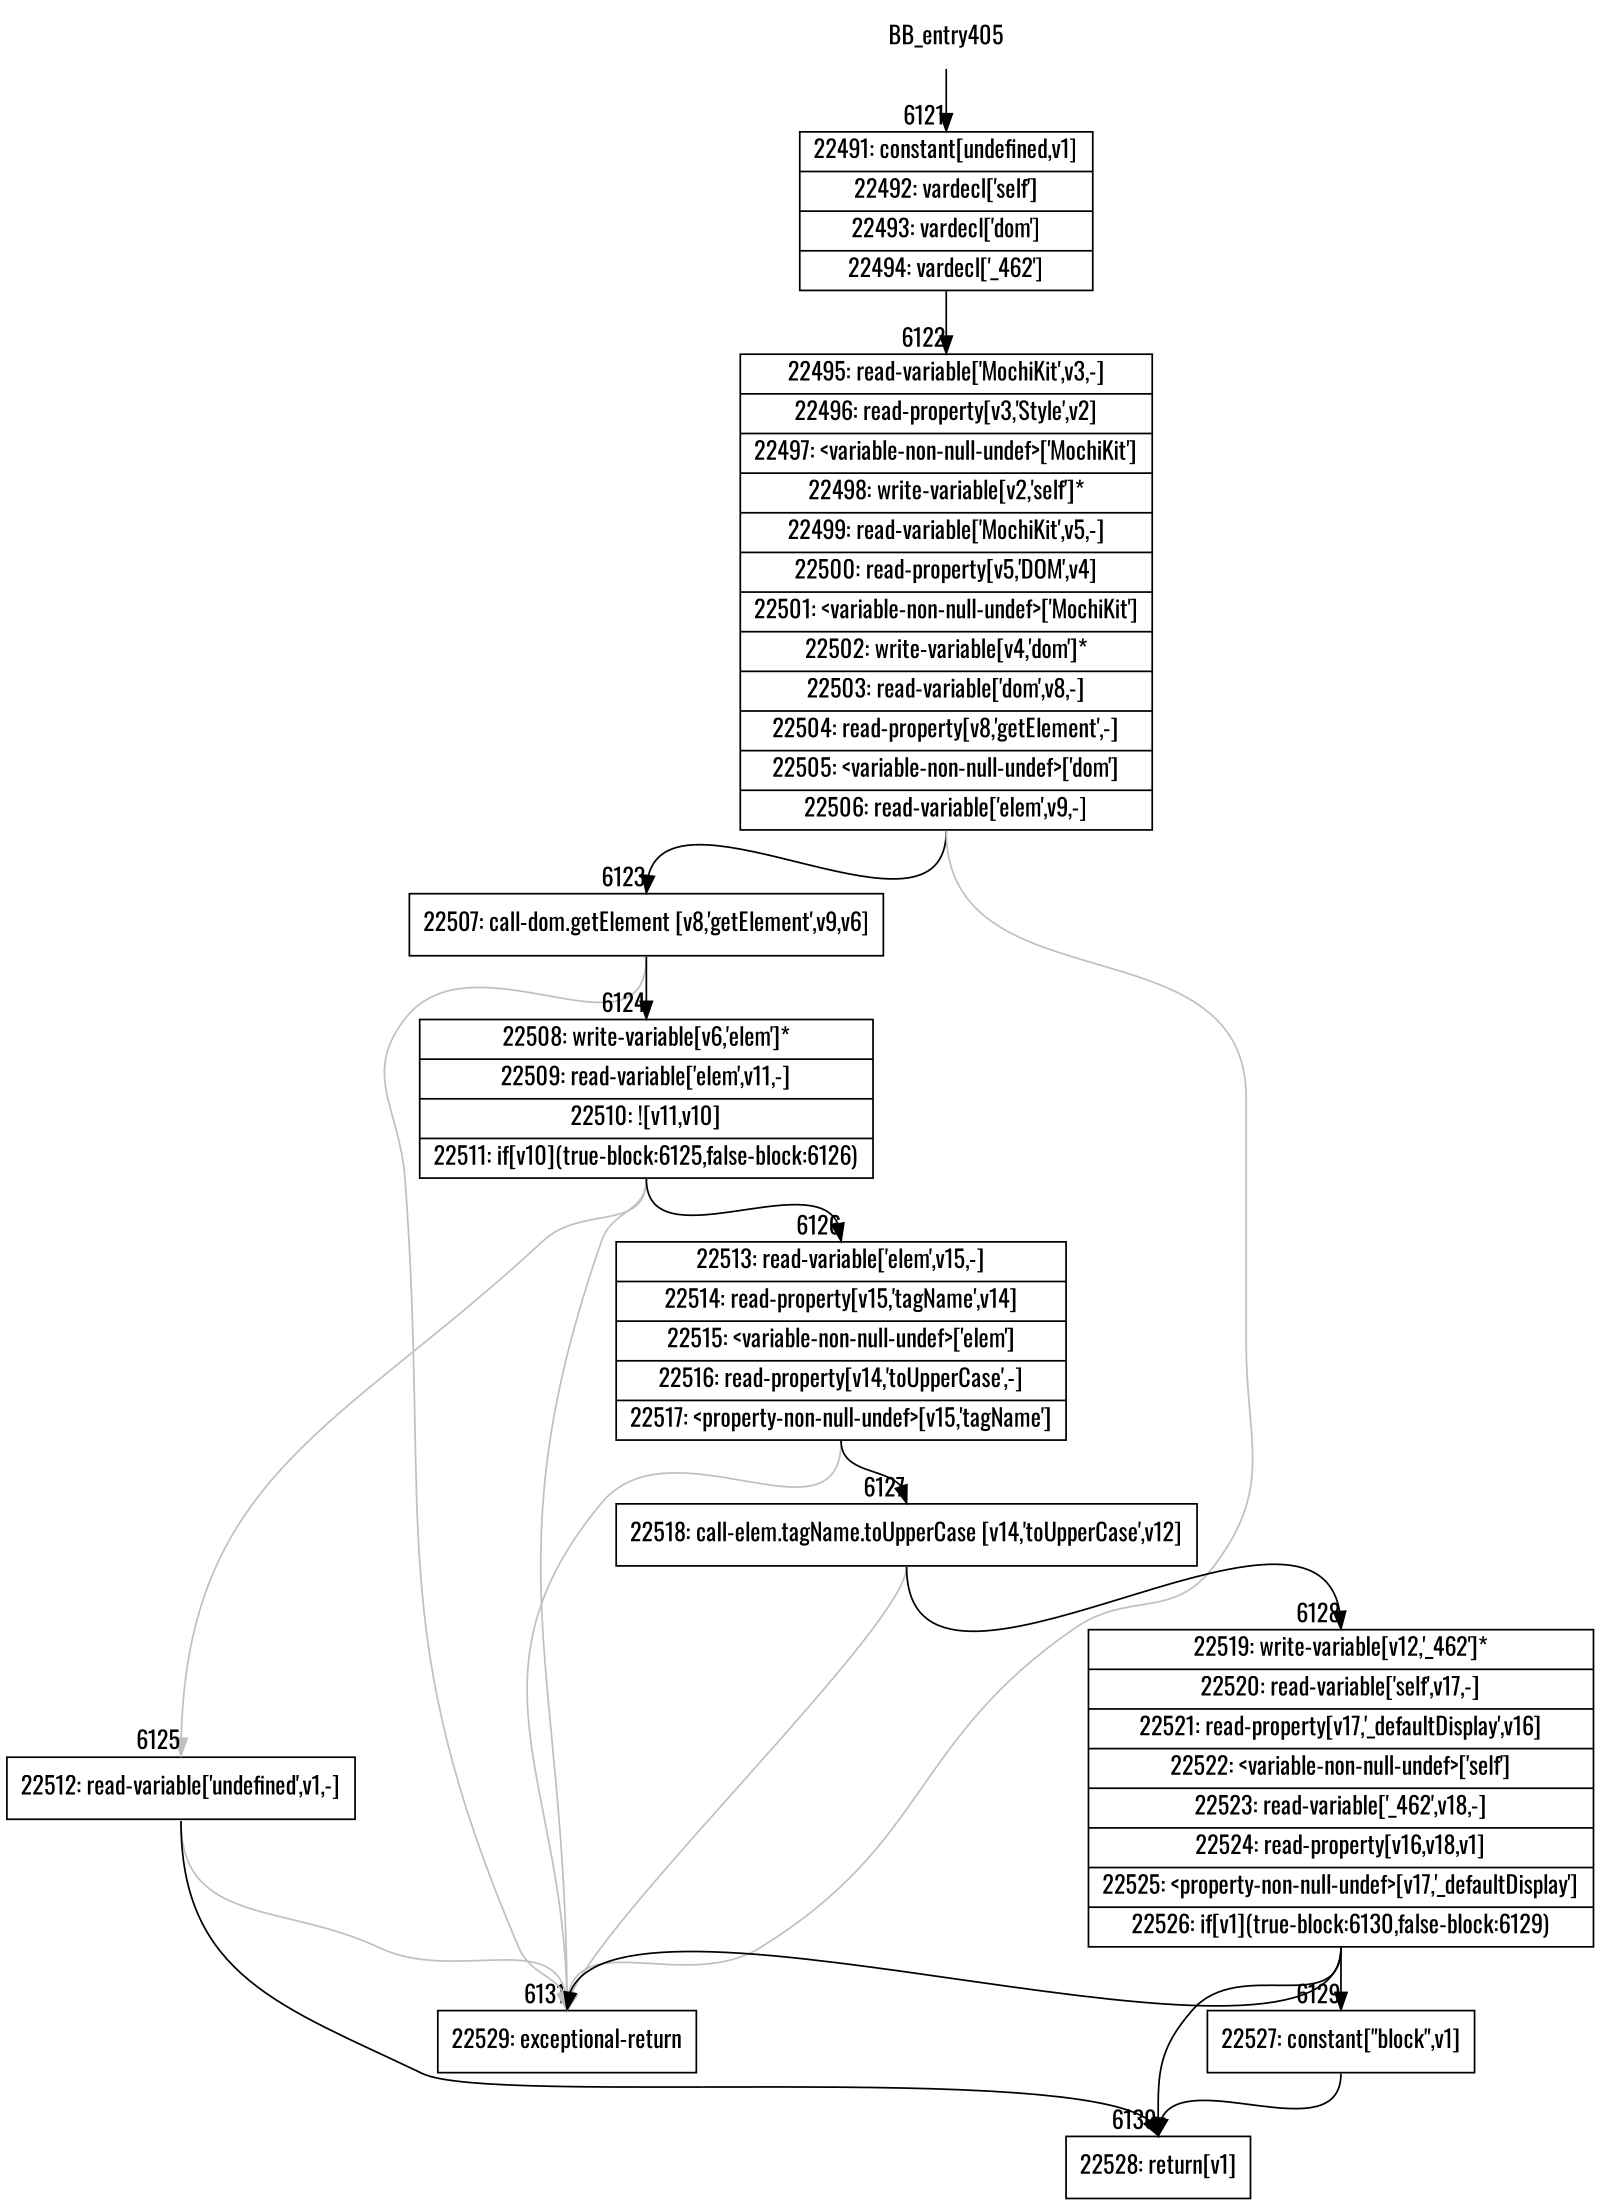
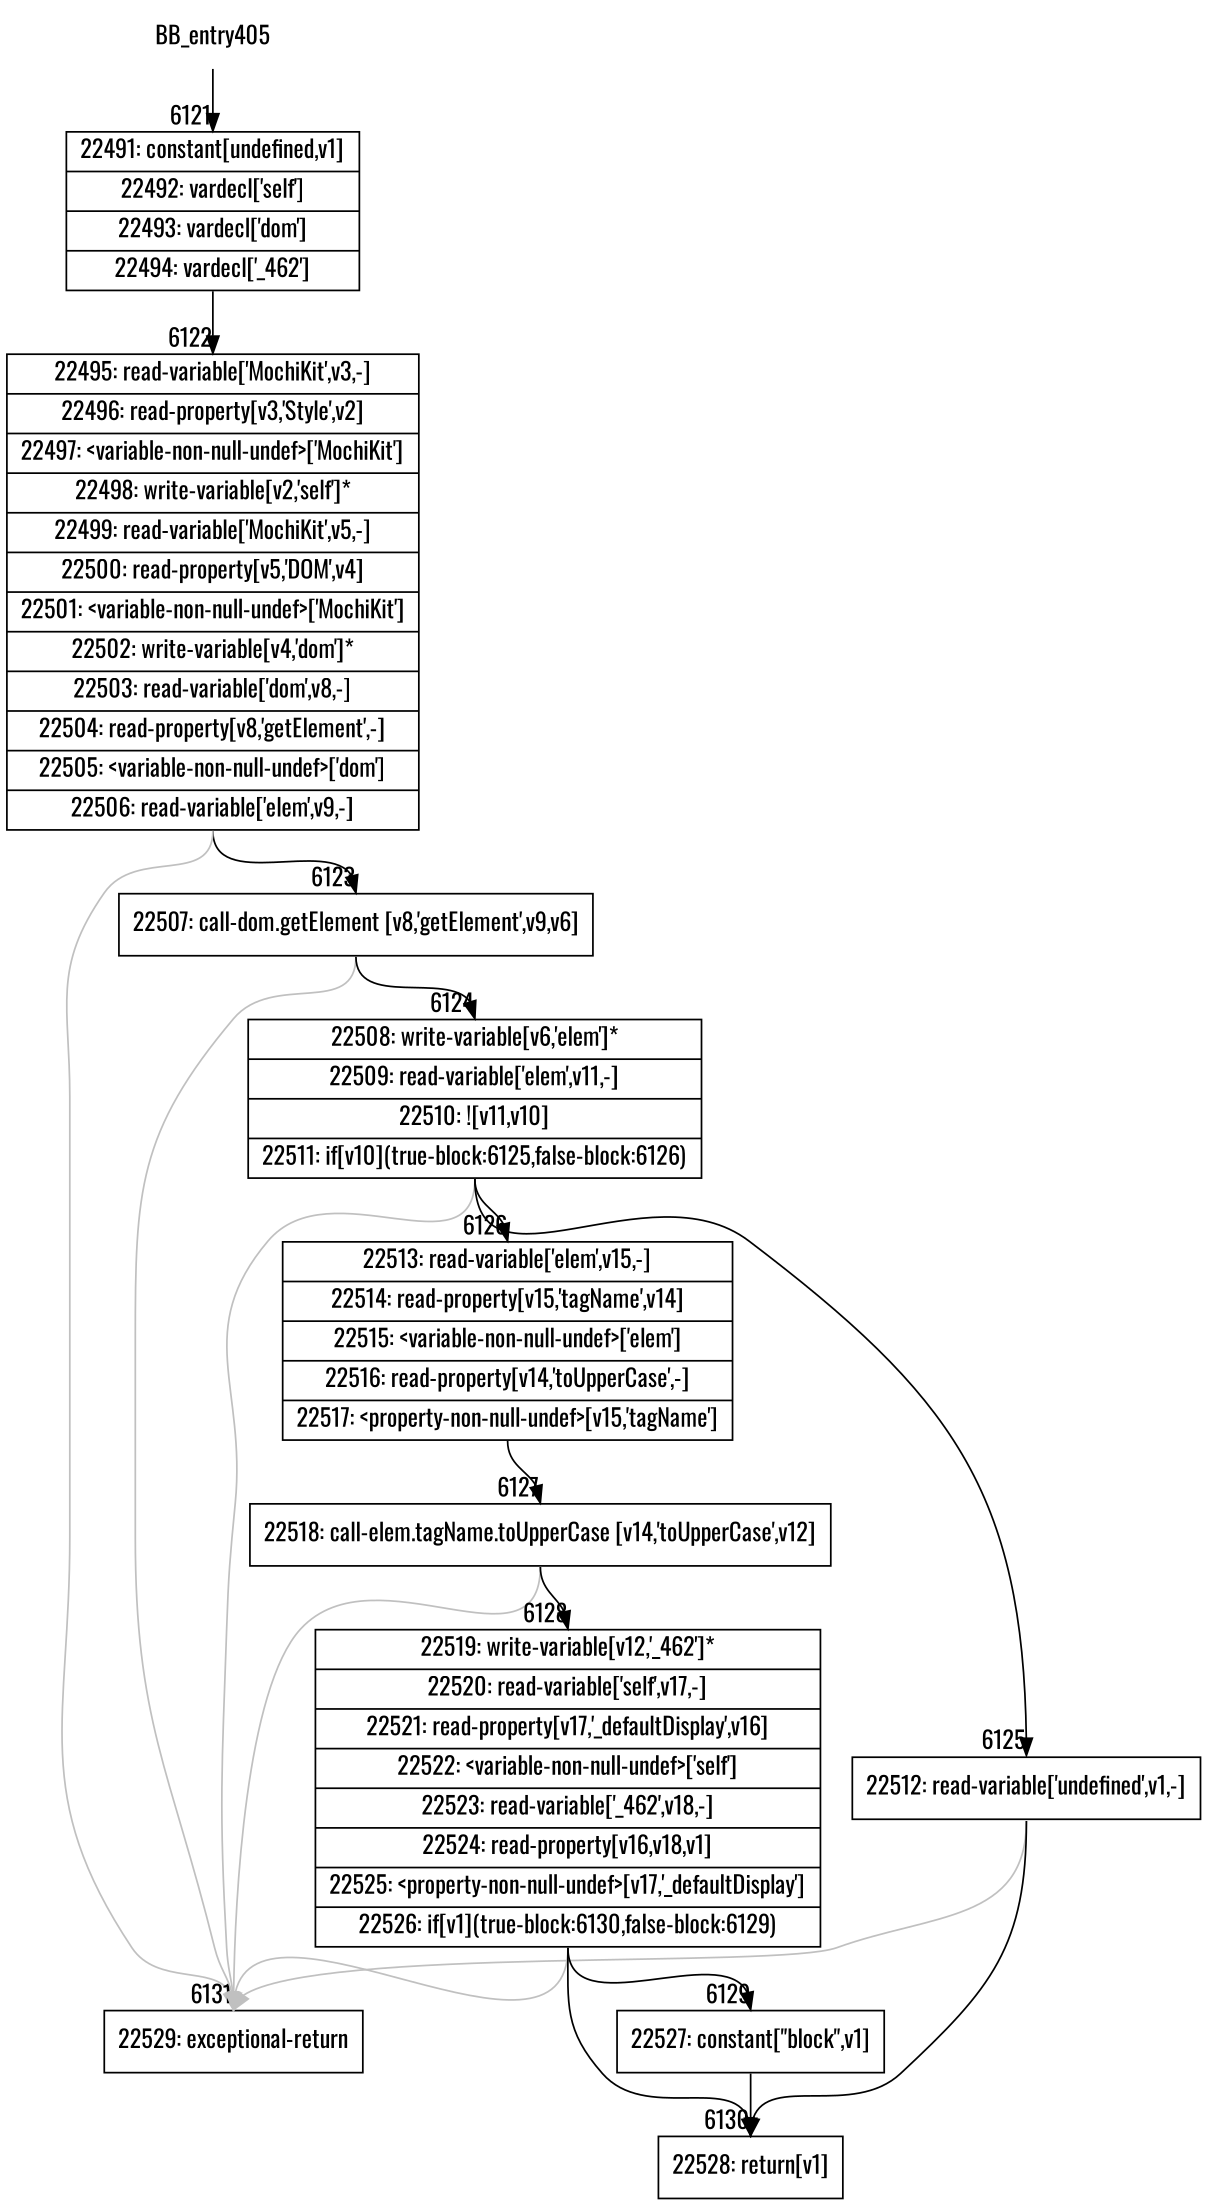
edge "22508: write-variable[v6,'elem']*" -> "22512: read-variable['undefined',v1,-]": color gray -> black
edge "22513: read-variable['elem',v15,-]" -> "22529: exceptional-return": removed
edge "22519: write-variable[v12,'_462']*" -> "22529: exceptional-return": color black -> gray
